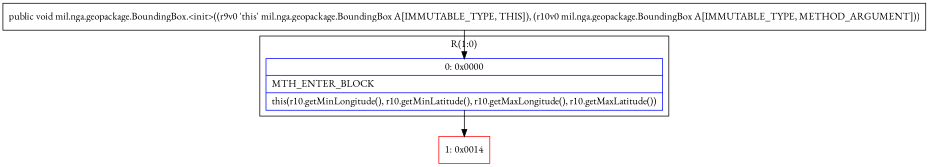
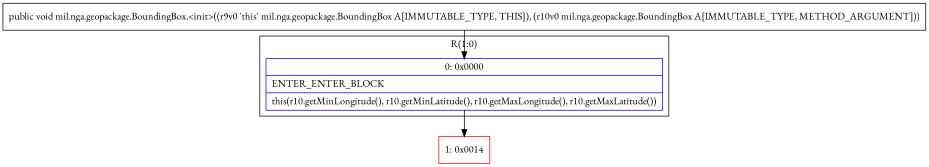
node "0: 0x0000": text "MTH_ENTER_BLOCK" -> "ENTER_ENTER_BLOCK"
